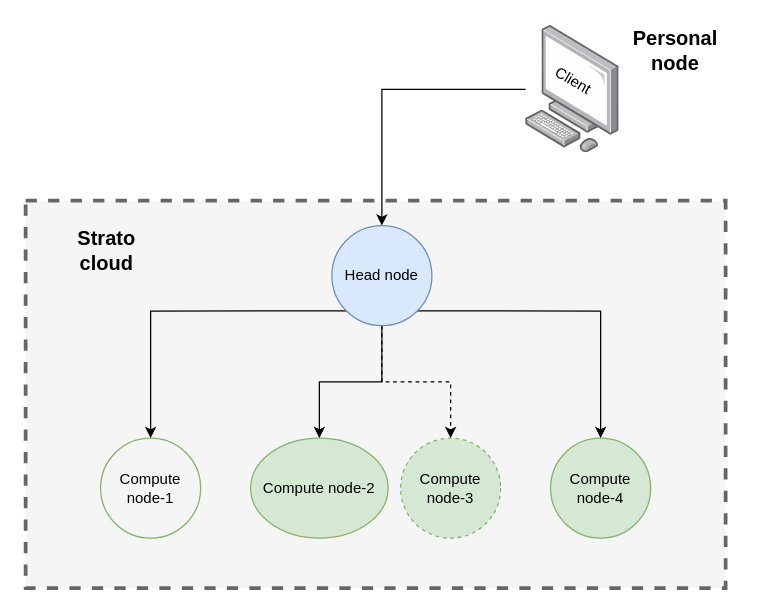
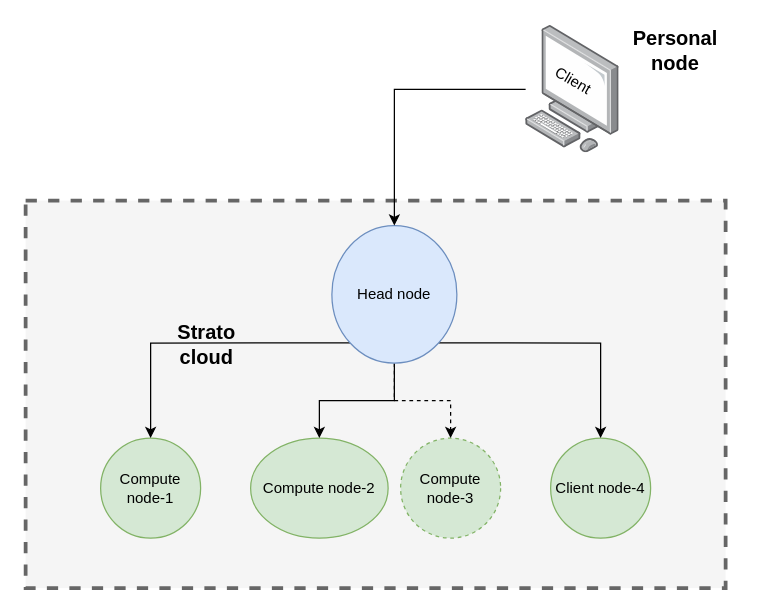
node "Strato cloud": moved (107, 251) -> (207, 344)
node "Head node": size 100x100 -> 125x138
node "Compute node-1": fillcolor #f5f5f5 -> #d5e8d4
node "Compute node-4": label "Compute node-4" -> "Client node-4"
